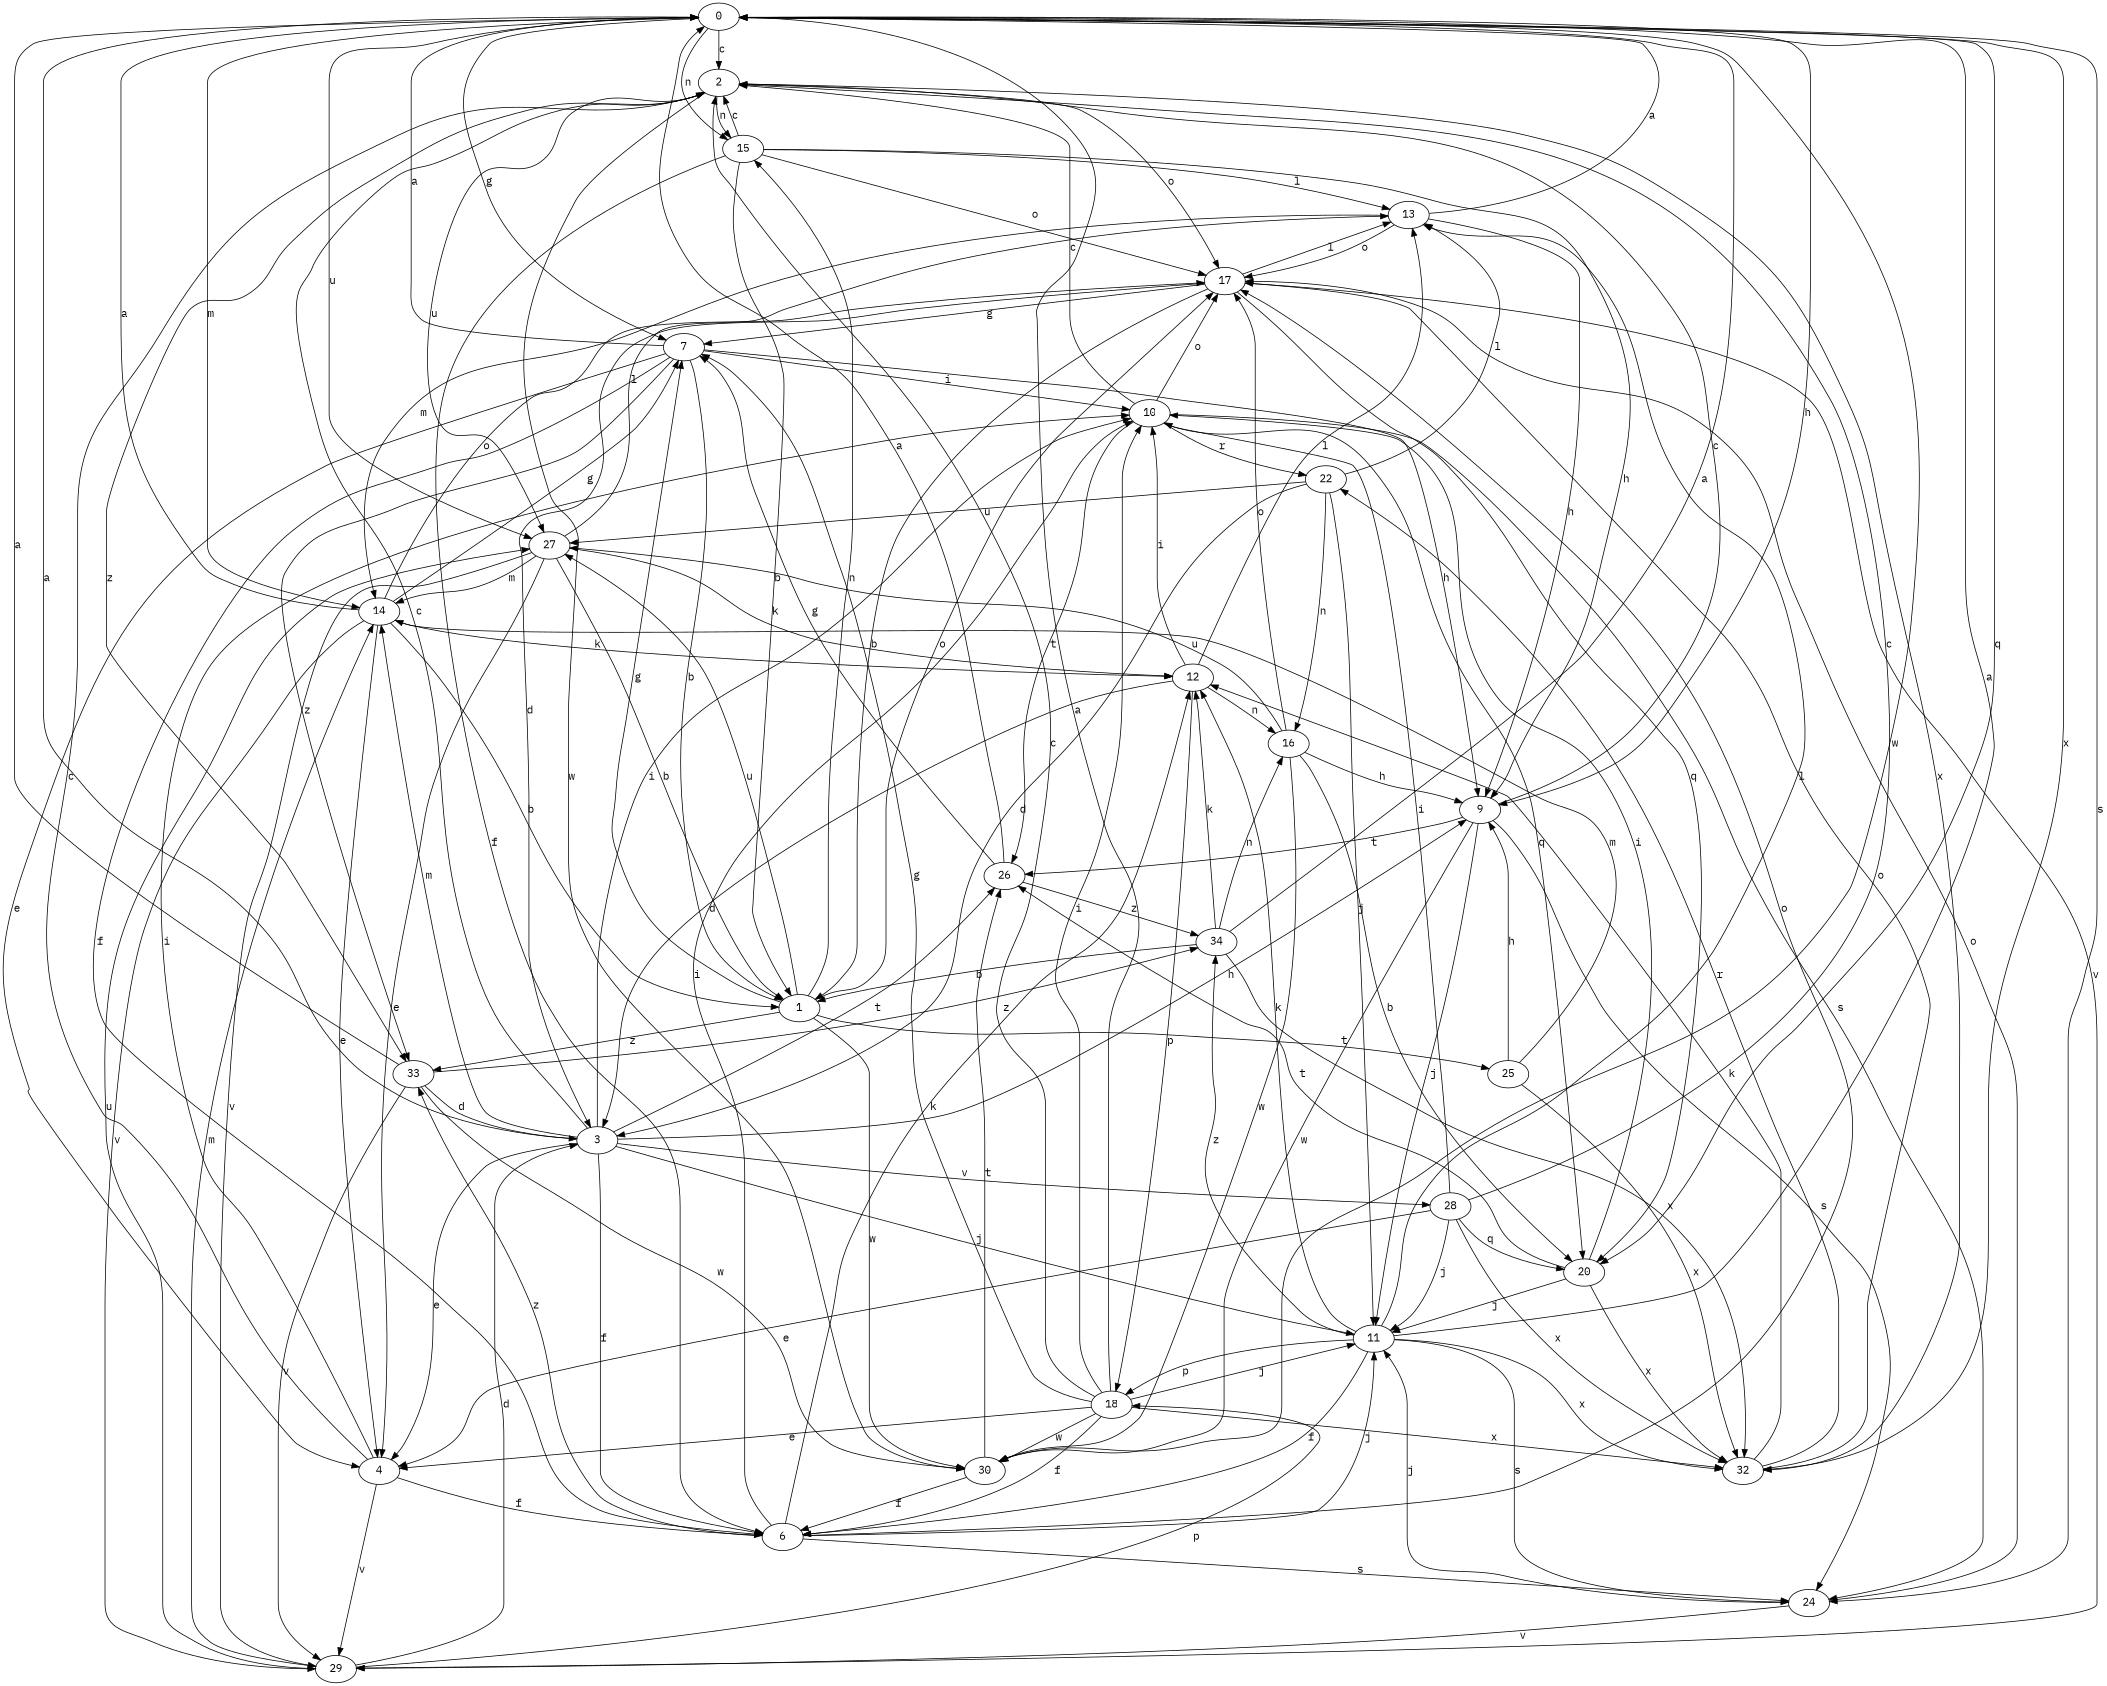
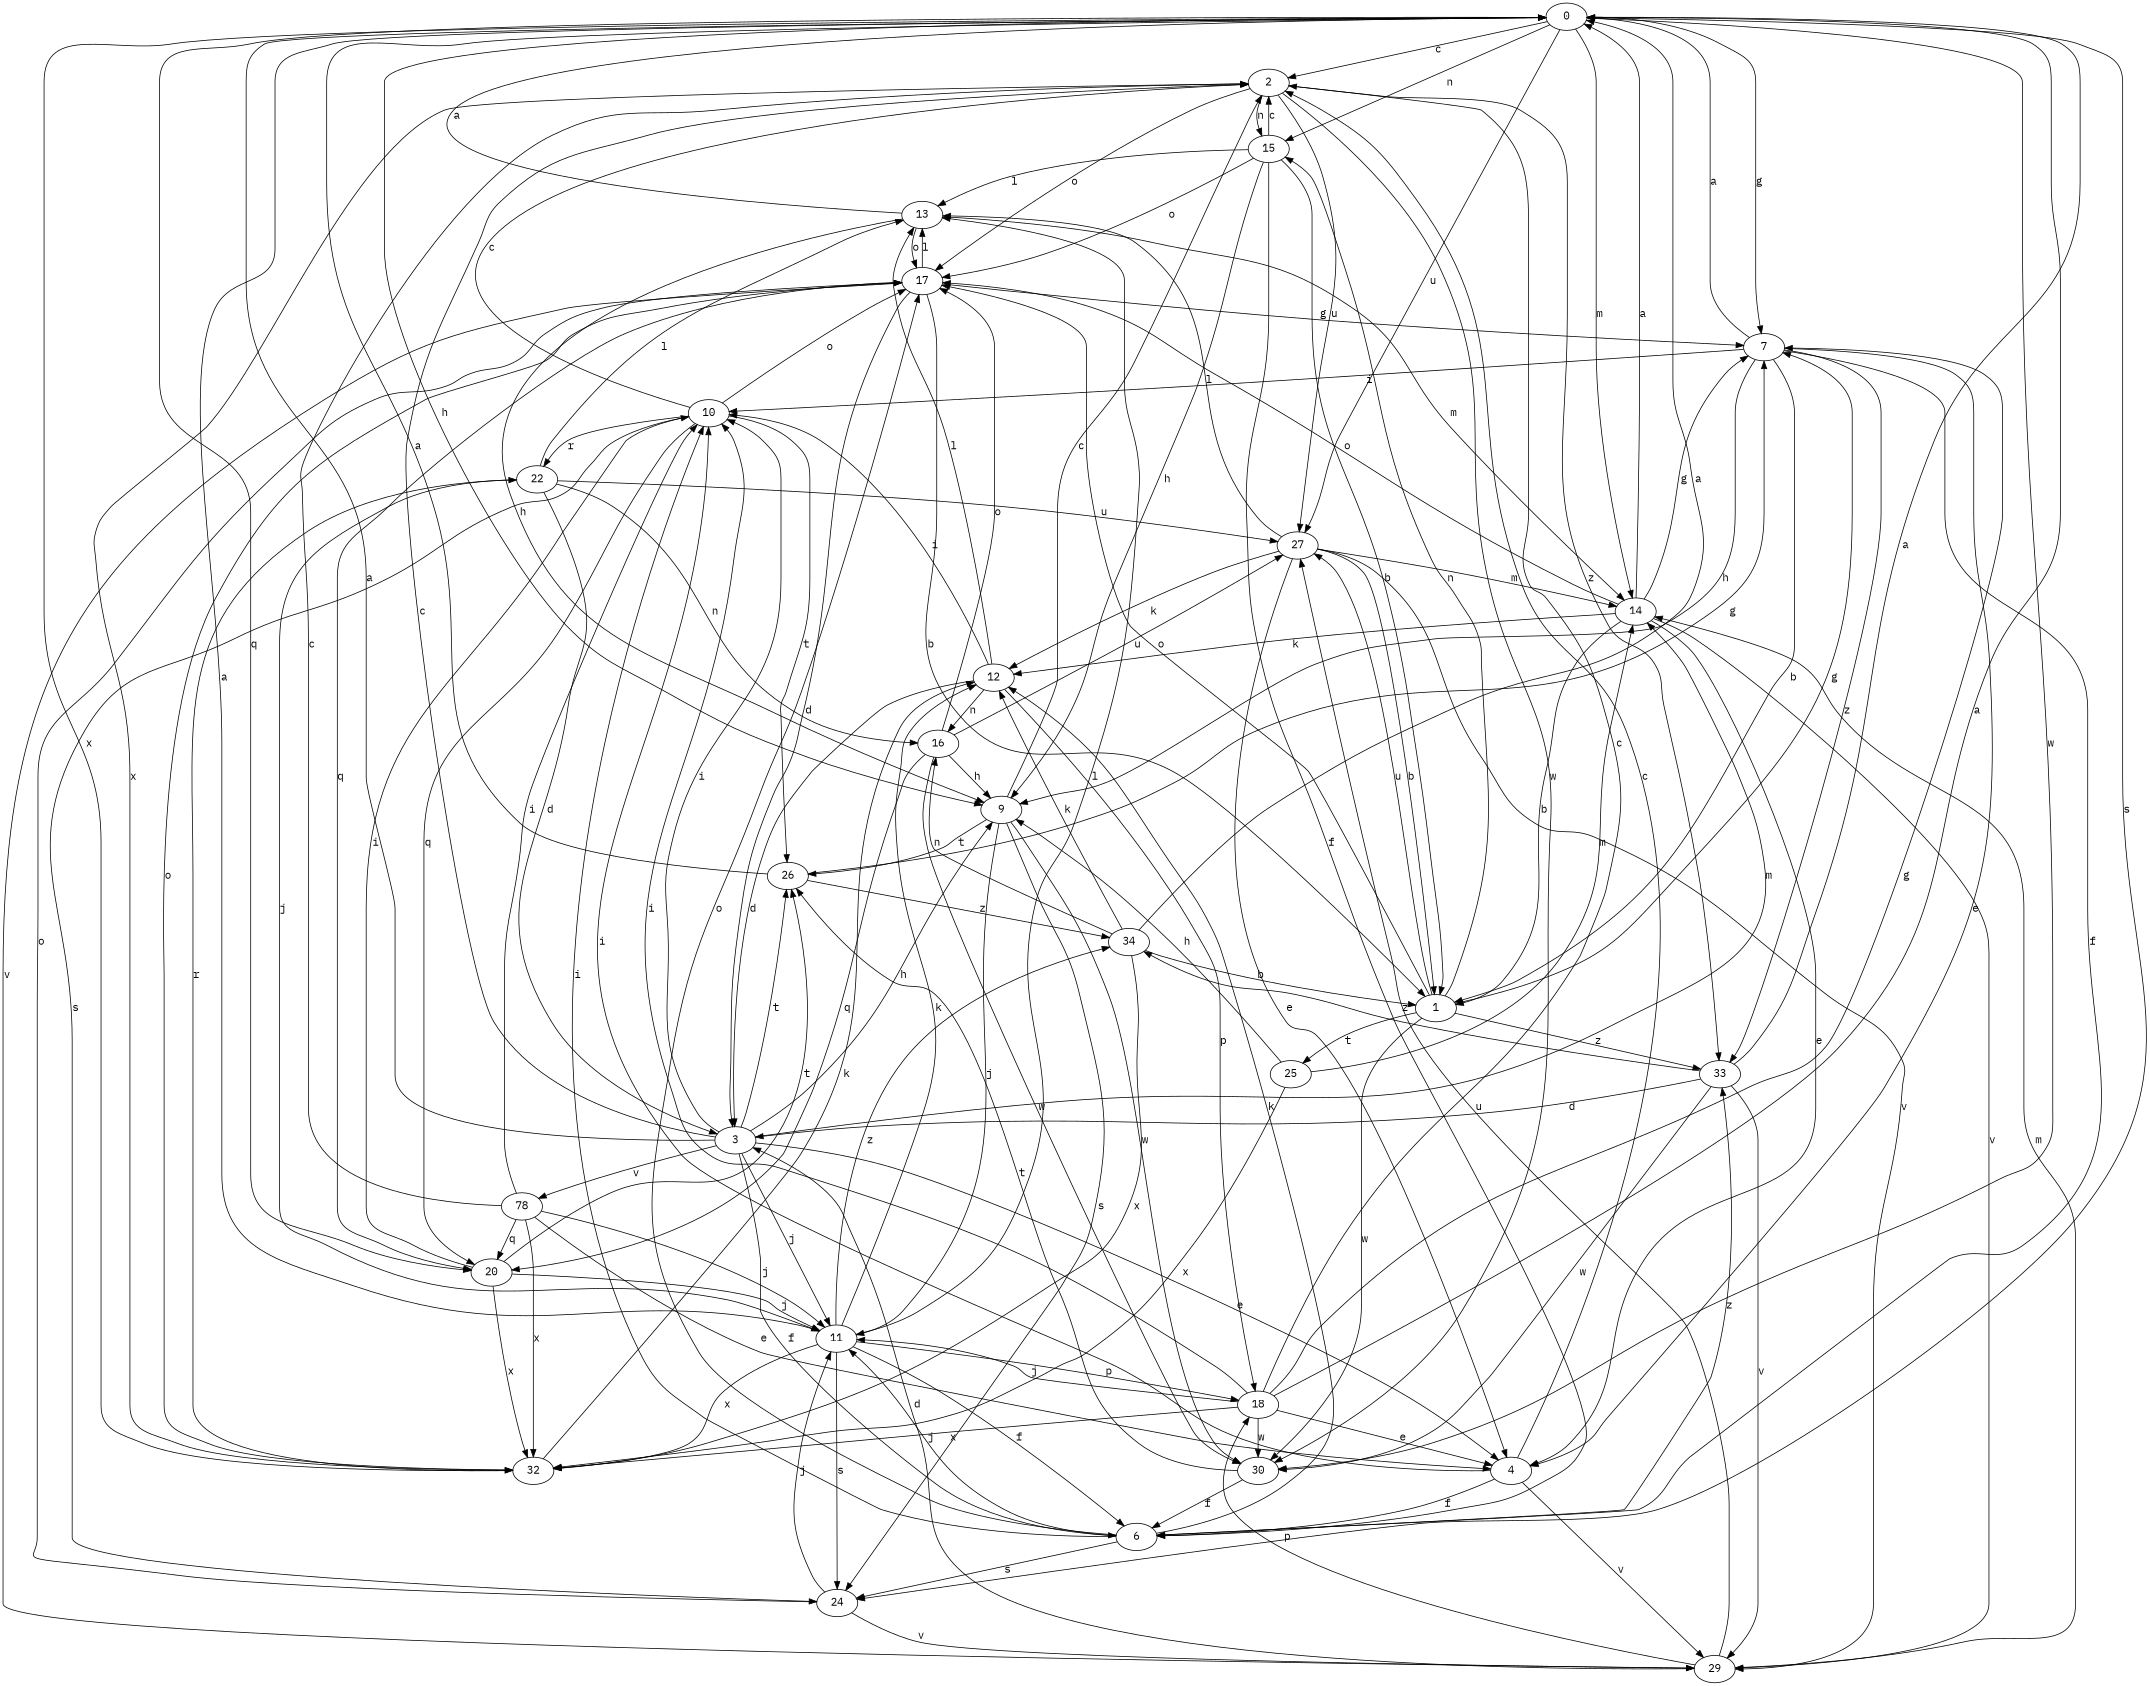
edge "16" -> "20": label "b" -> "q"
node "28": label "28" -> "78"
edge "18" -> "6": removed, label "f"
